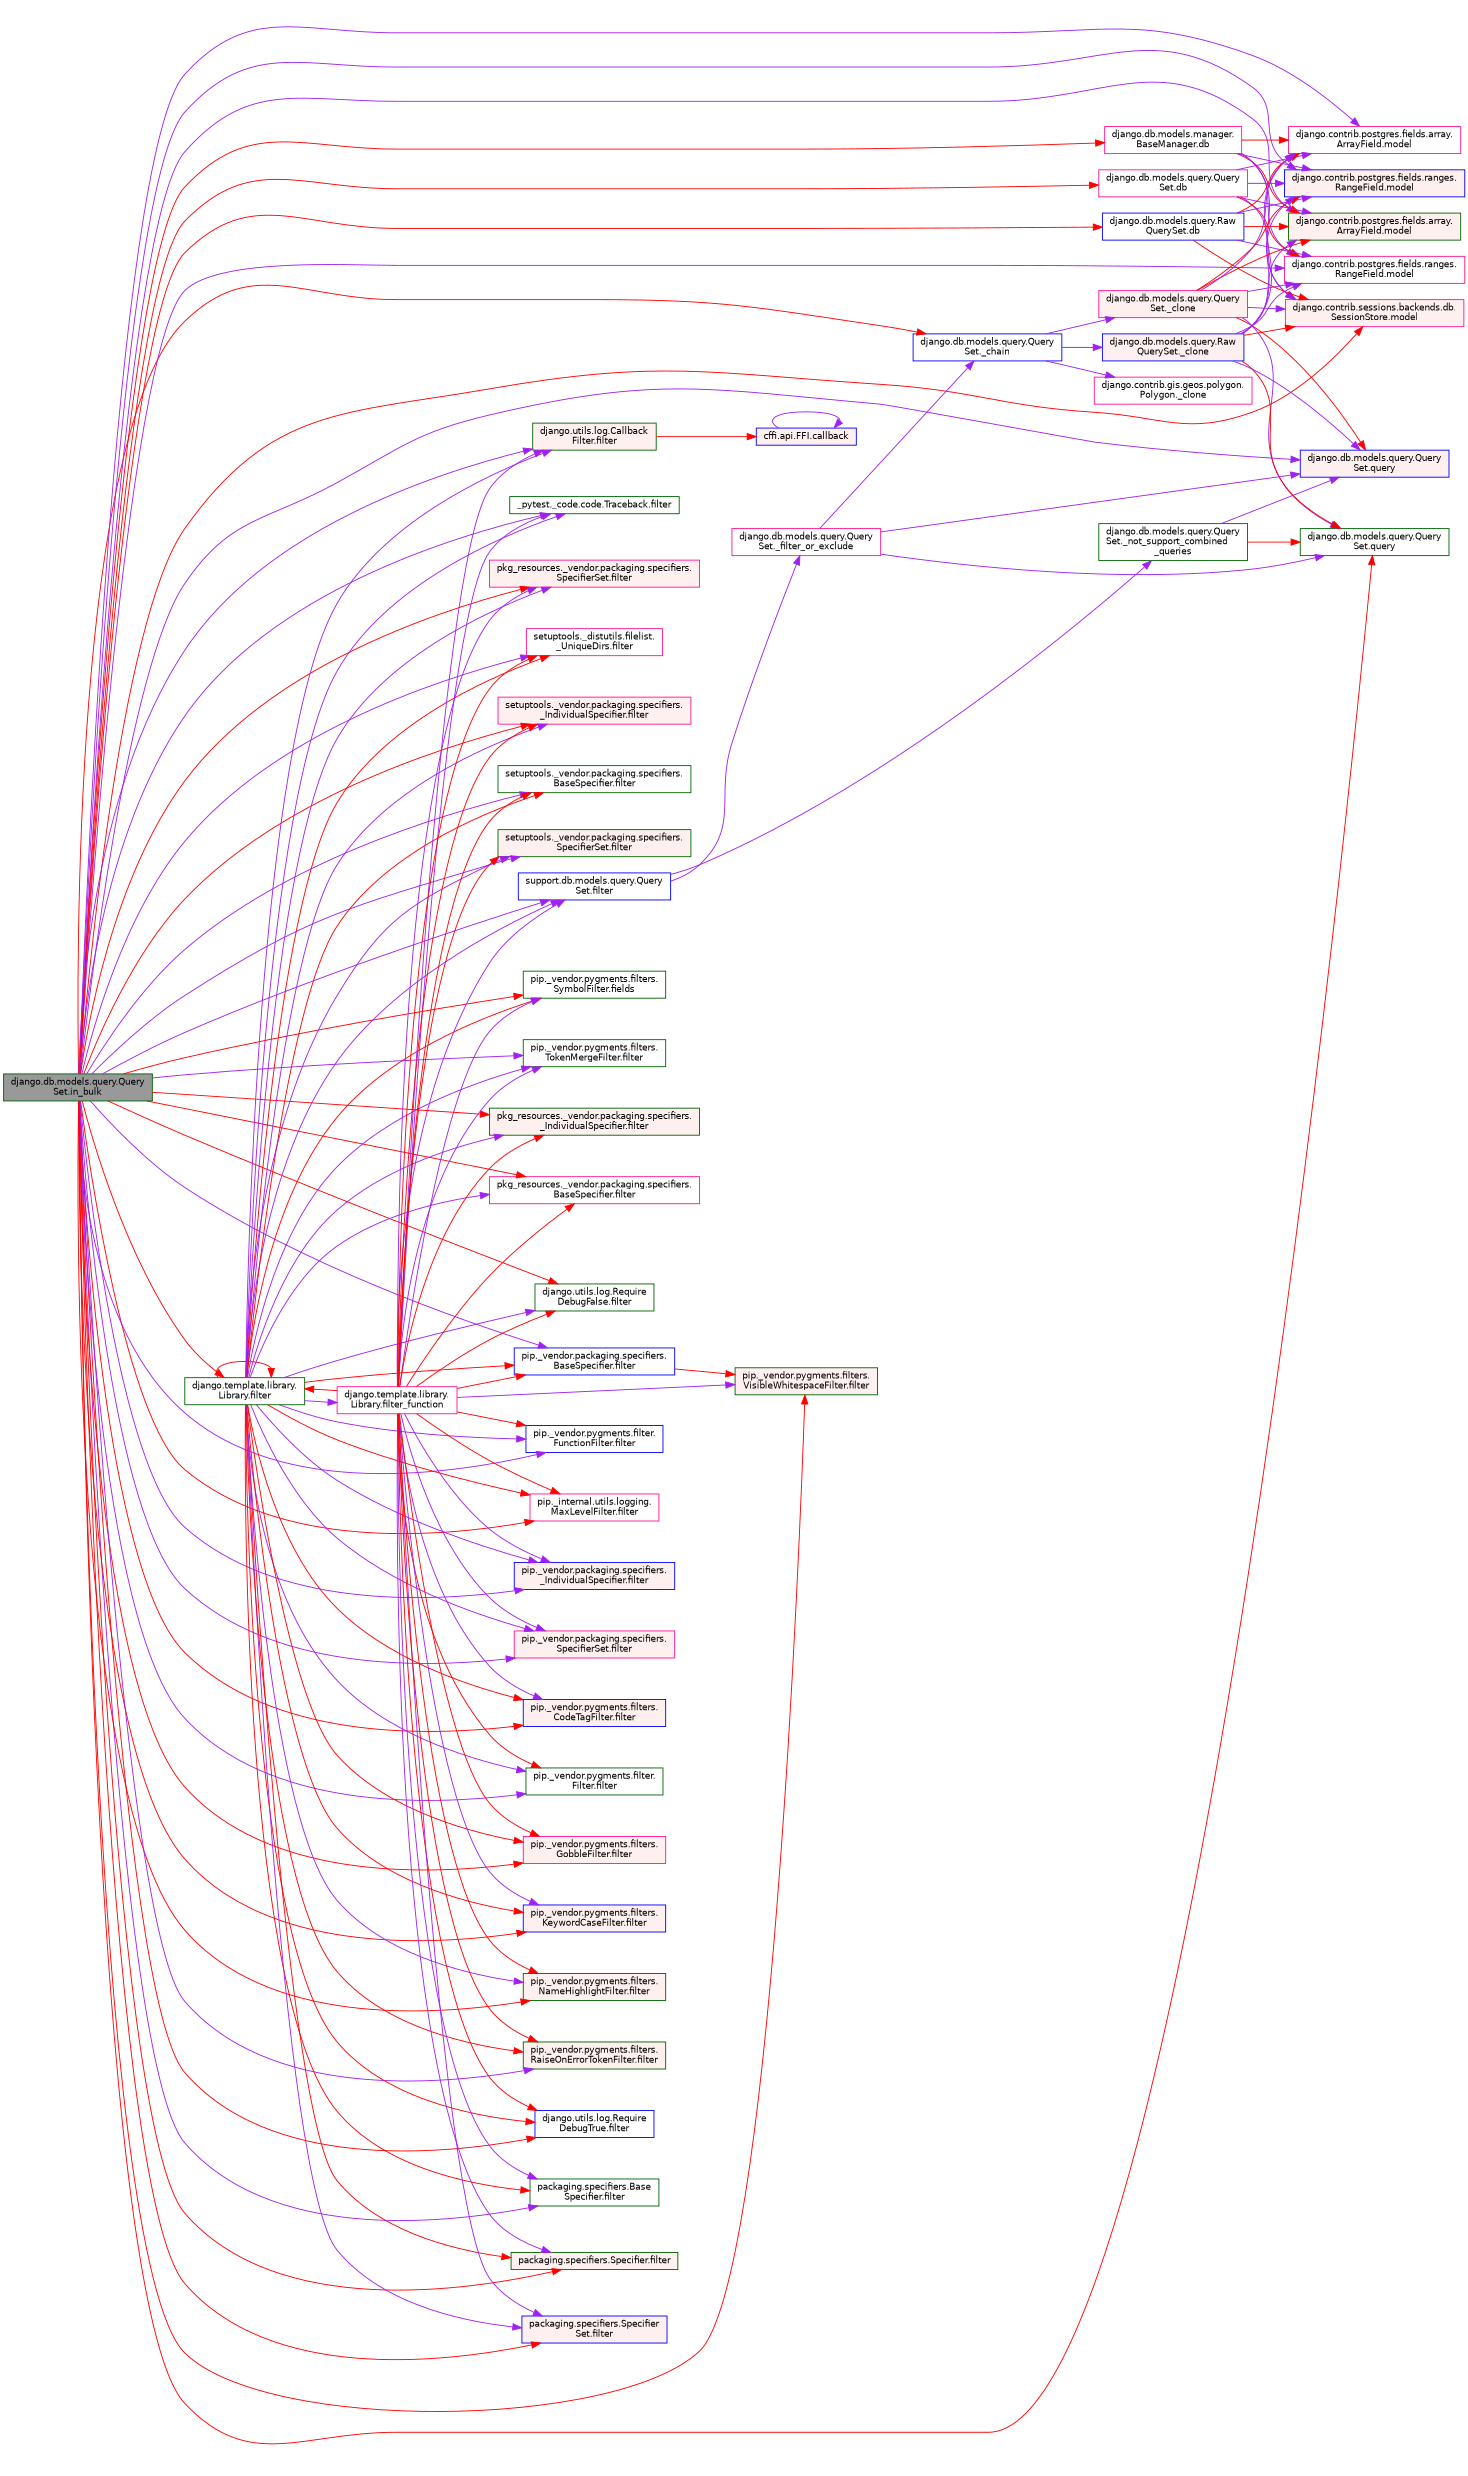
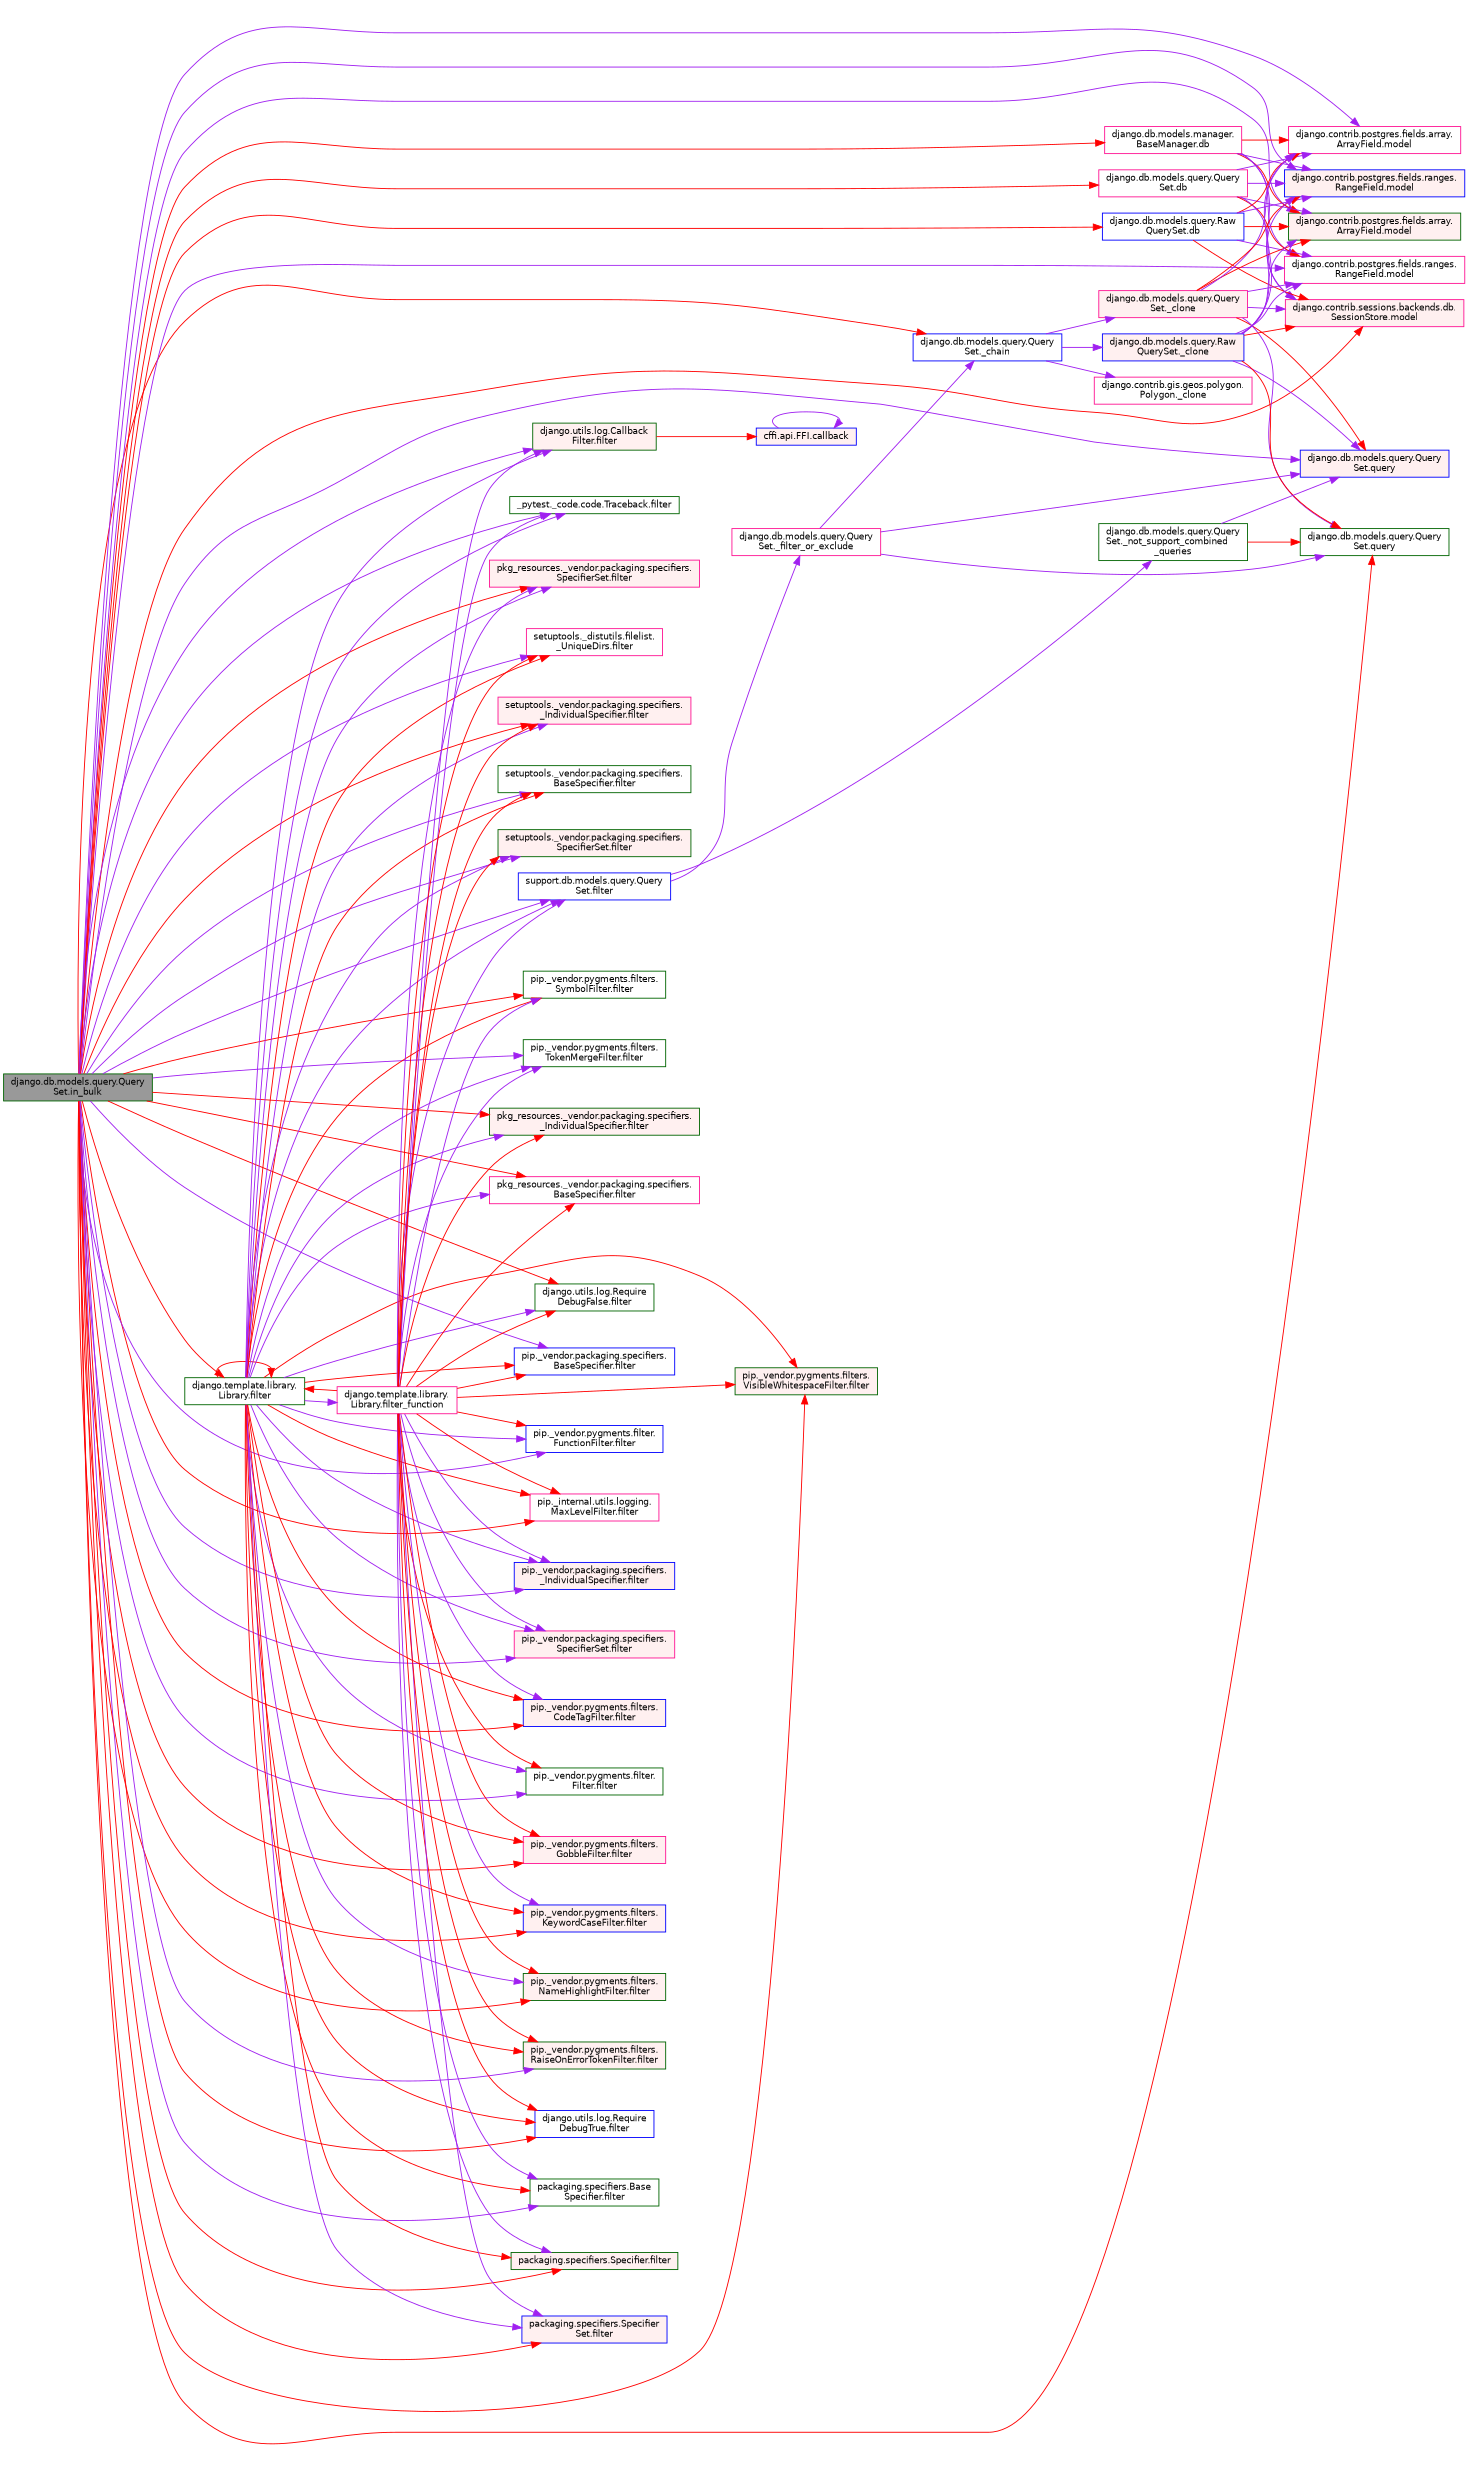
node "pip._vendor.pygments.filters. SymbolFilter.fields": label "pip._vendor.pygments.filters. SymbolFilter.fields" -> "pip._vendor.pygments.filters. SymbolFilter.filter"
edge "pip._vendor.packaging.specifiers. BaseSpecifier.filter" -> "pip._vendor.pygments.filters. VisibleWhitespaceFilter.filter": now "django.template.library. Library.filter" -> "pip._vendor.pygments.filters. VisibleWhitespaceFilter.filter"
edge "django.template.library. Library.filter_function" -> "pip._vendor.pygments.filters. VisibleWhitespaceFilter.filter": color purple -> red
